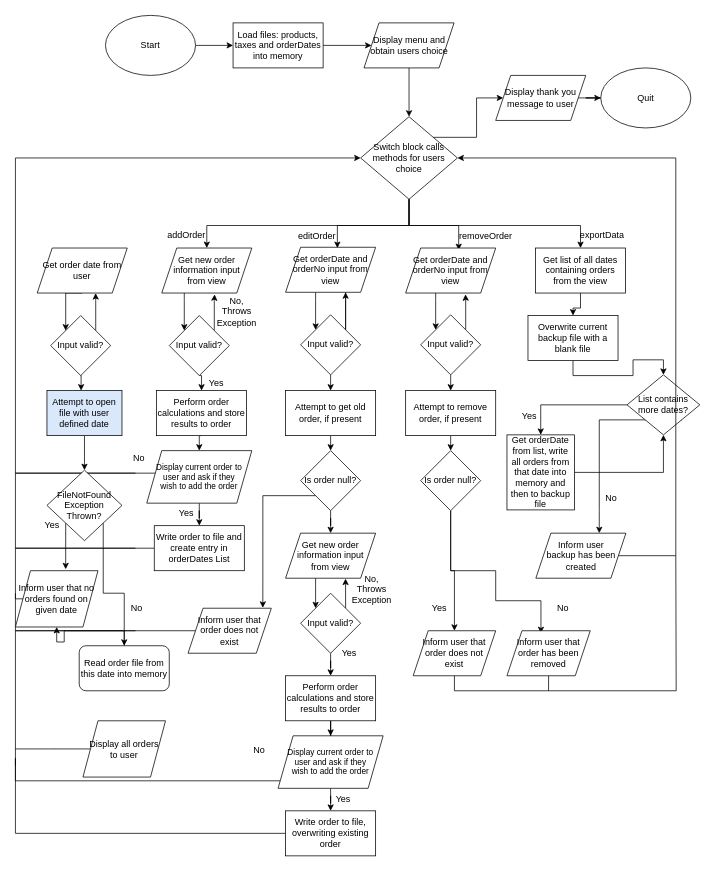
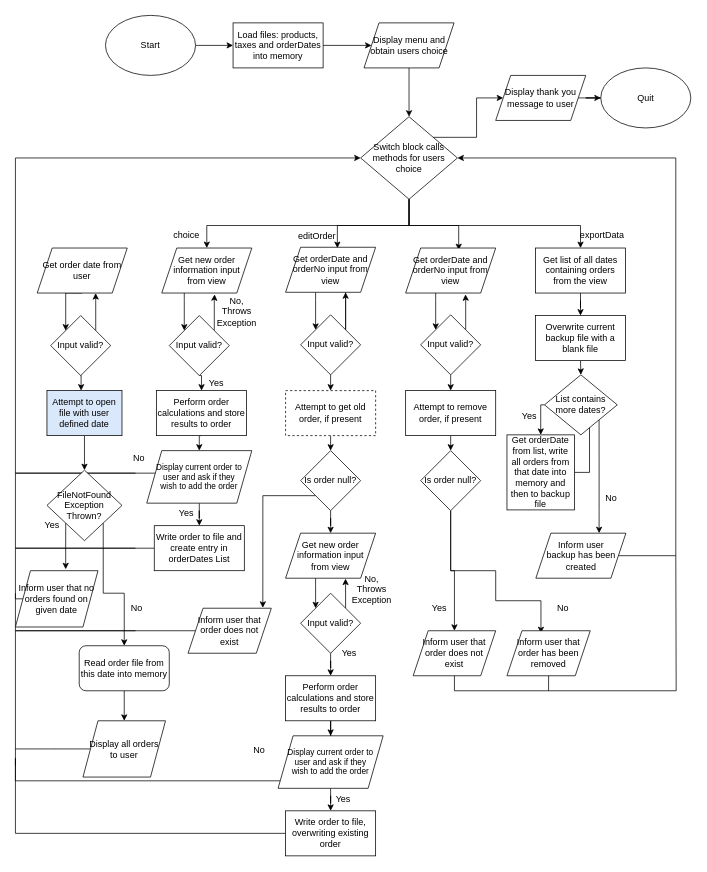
node "addOrder": label "addOrder" -> "choice"
node "removeOrder": removed
node "Overwrite current backup file with a blank file": moved (573, 338) -> (580, 338)
node "List contains more dates?": moved (663, 405) -> (581, 405)
node "Attempt to get old order, if present": style solid -> dashed
edge "Read order file from this date into memory" -> "Inform user that no orders found on given date": now "Read order file from this date into memory" -> "Display all orders to user"
